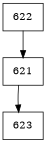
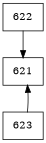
edge "621" -> "623": reversed
